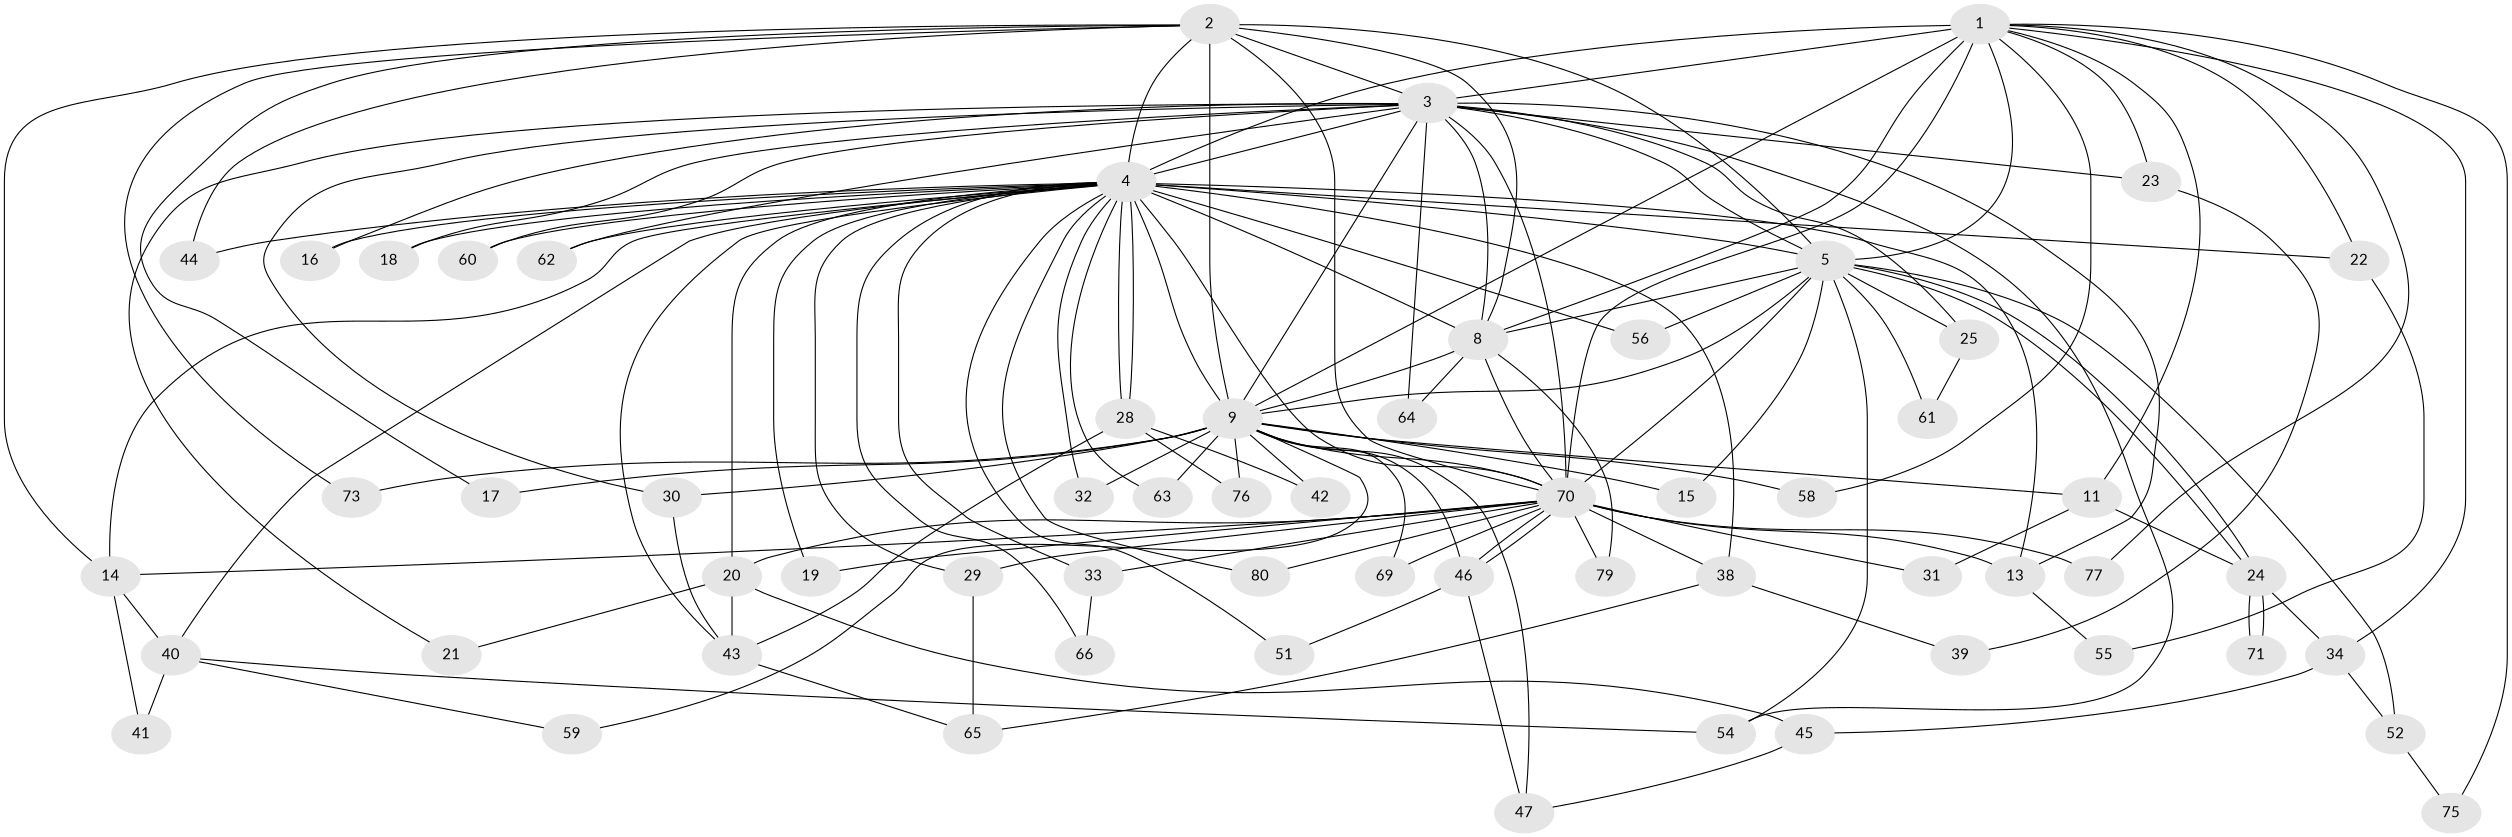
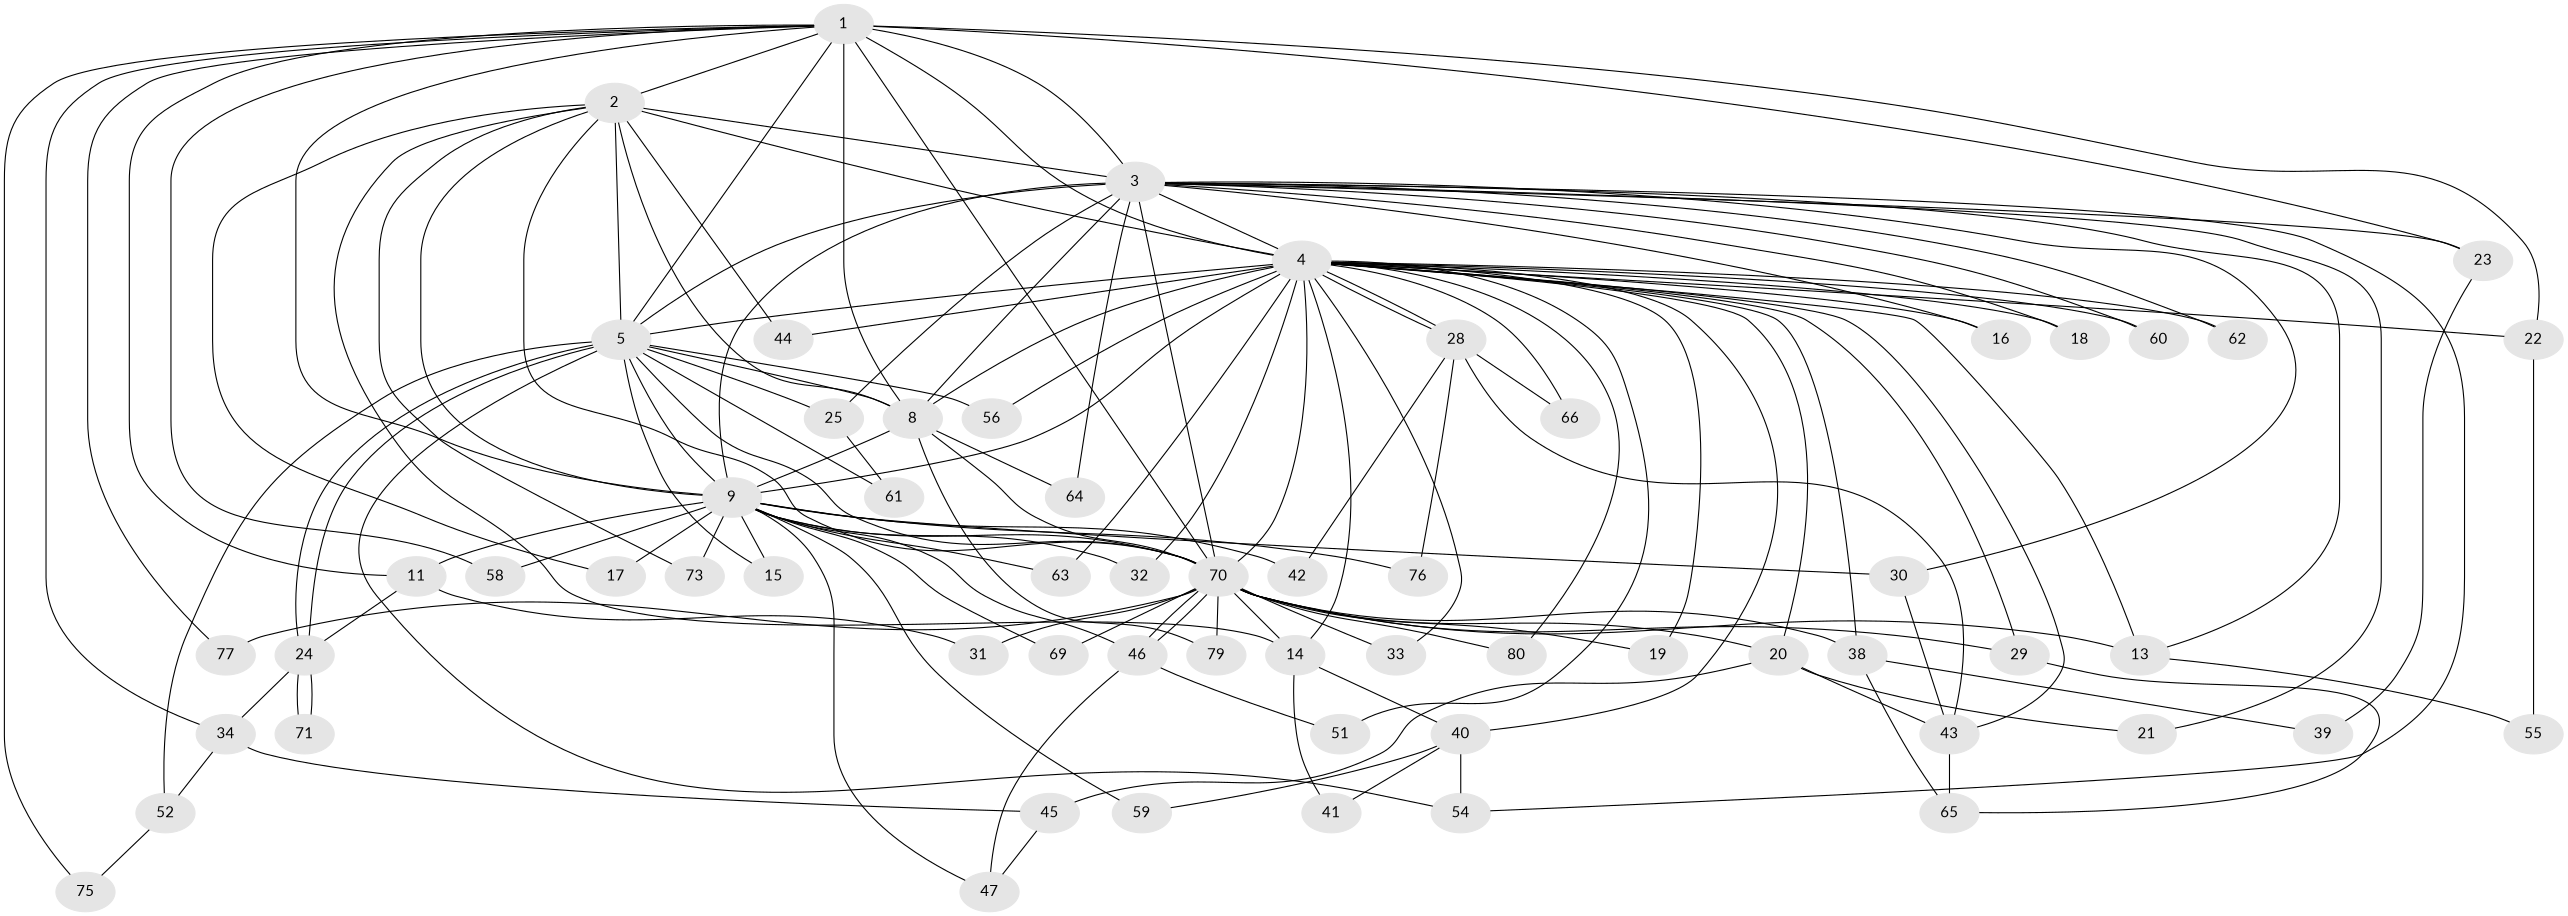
edge "1" -- "2": added
edge "33" -- "66": now "28" -- "66"
